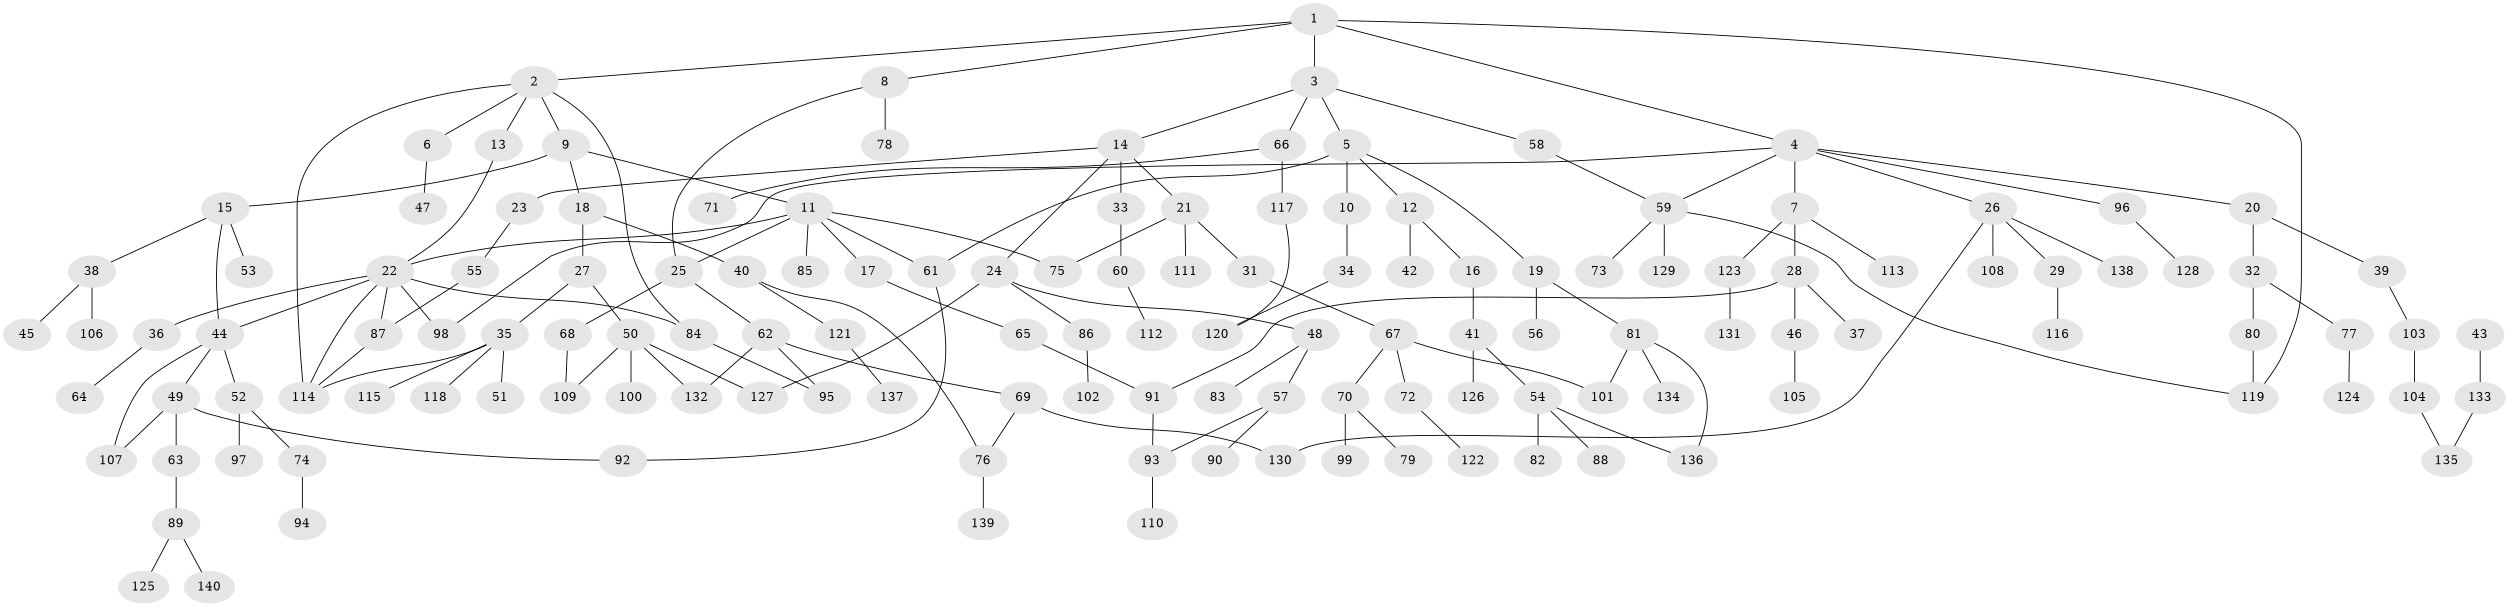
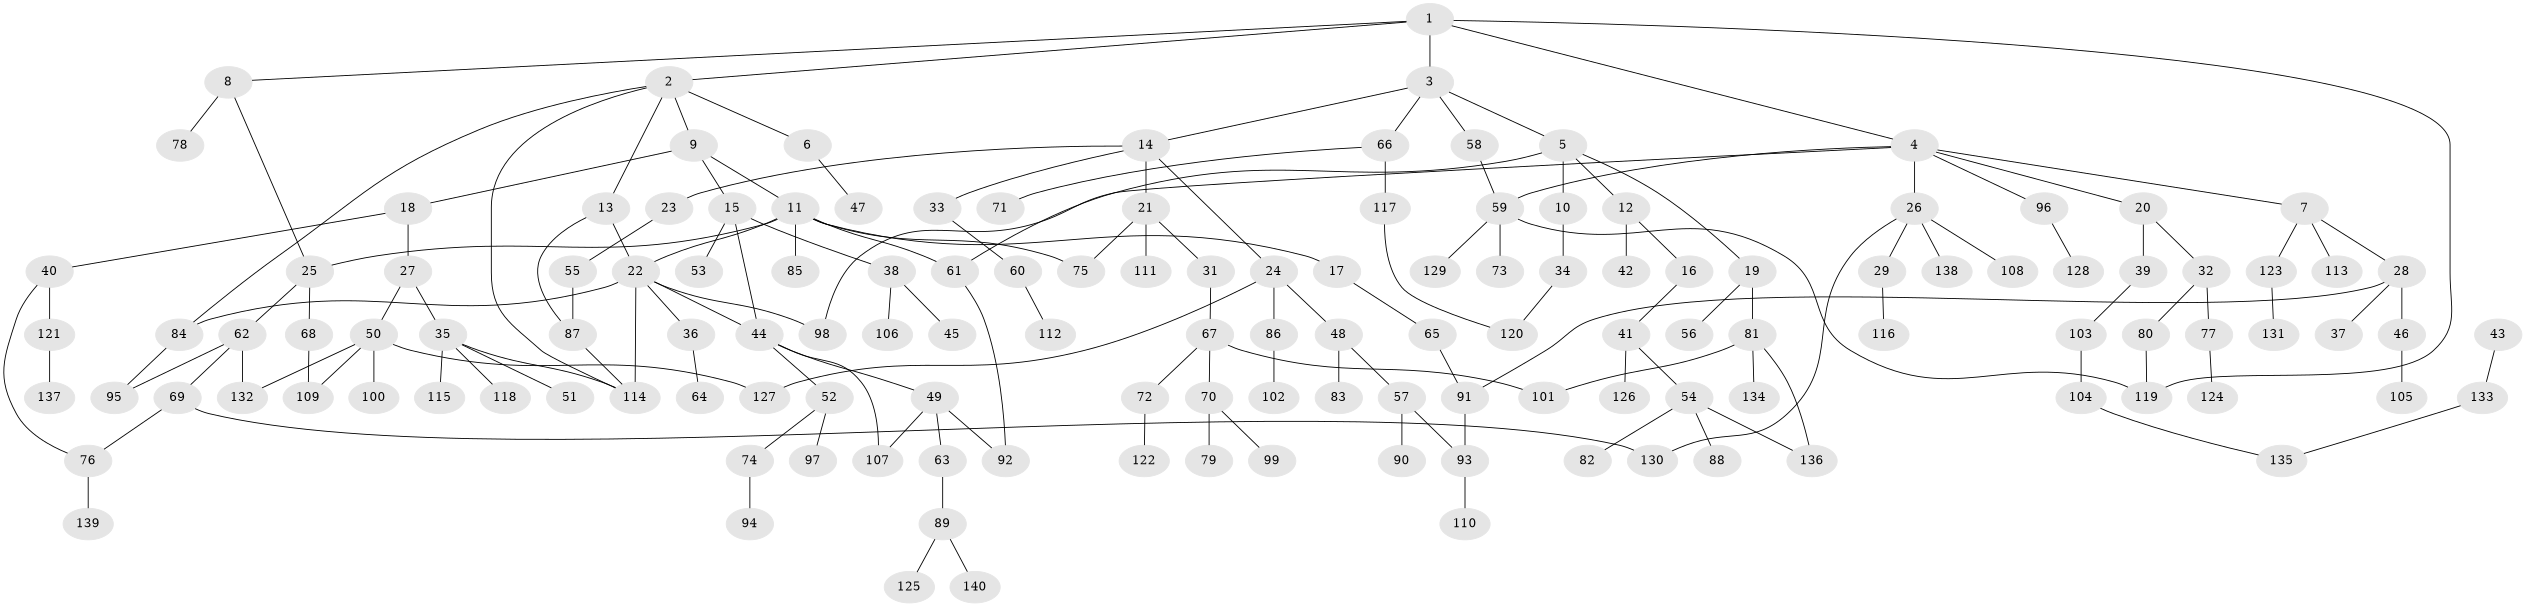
edge "22" -- "87": now "13" -- "87"
